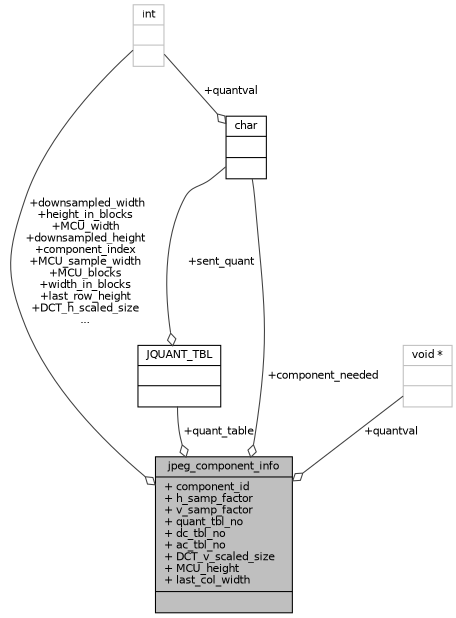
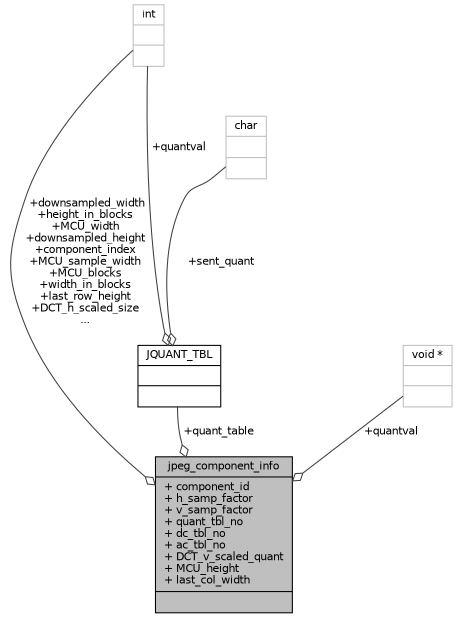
edge "int" -> "char": now "int" -> "JQUANT_TBL"
node "char": color black -> grey75
edge "char" -> "jpeg_component_info": removed, label "+component_needed"
node "jpeg_component_info": text "+ DCT_v_scaled_size" -> "+ DCT_v_scaled_quant"
